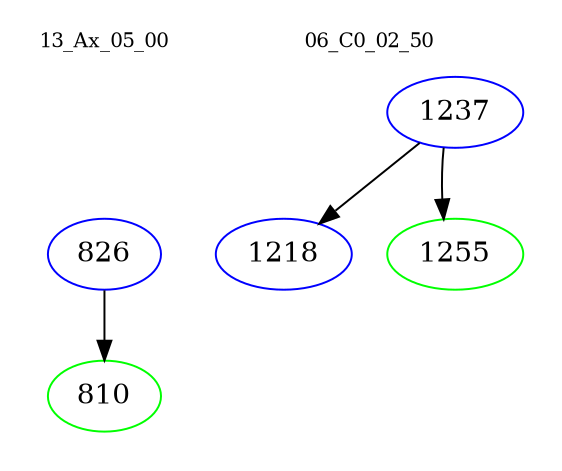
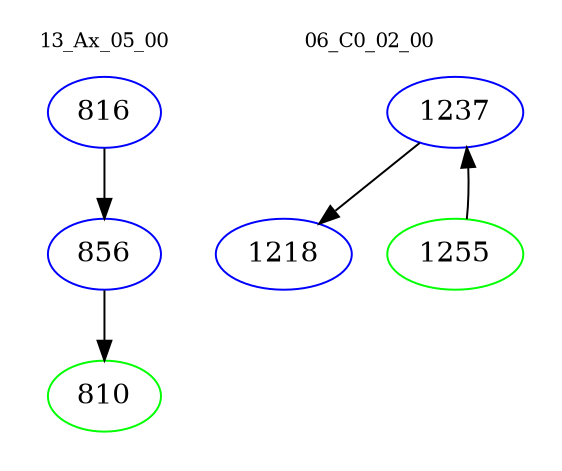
cluster "06_C0_02_50": label "06_C0_02_50" -> "06_C0_02_00"
node "816": added
edge "1237" -> "1255": reversed
node "826": label "826" -> "856"
